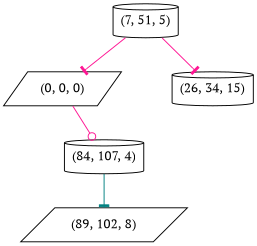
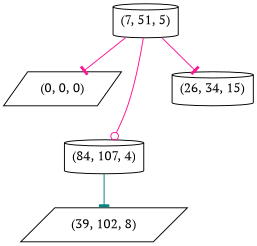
edge "(0, 0, 0)" -> "(84, 107, 4)": now "(7, 51, 5)" -> "(84, 107, 4)"
node "(89, 102, 8)": label "(89, 102, 8)" -> "(39, 102, 8)"
